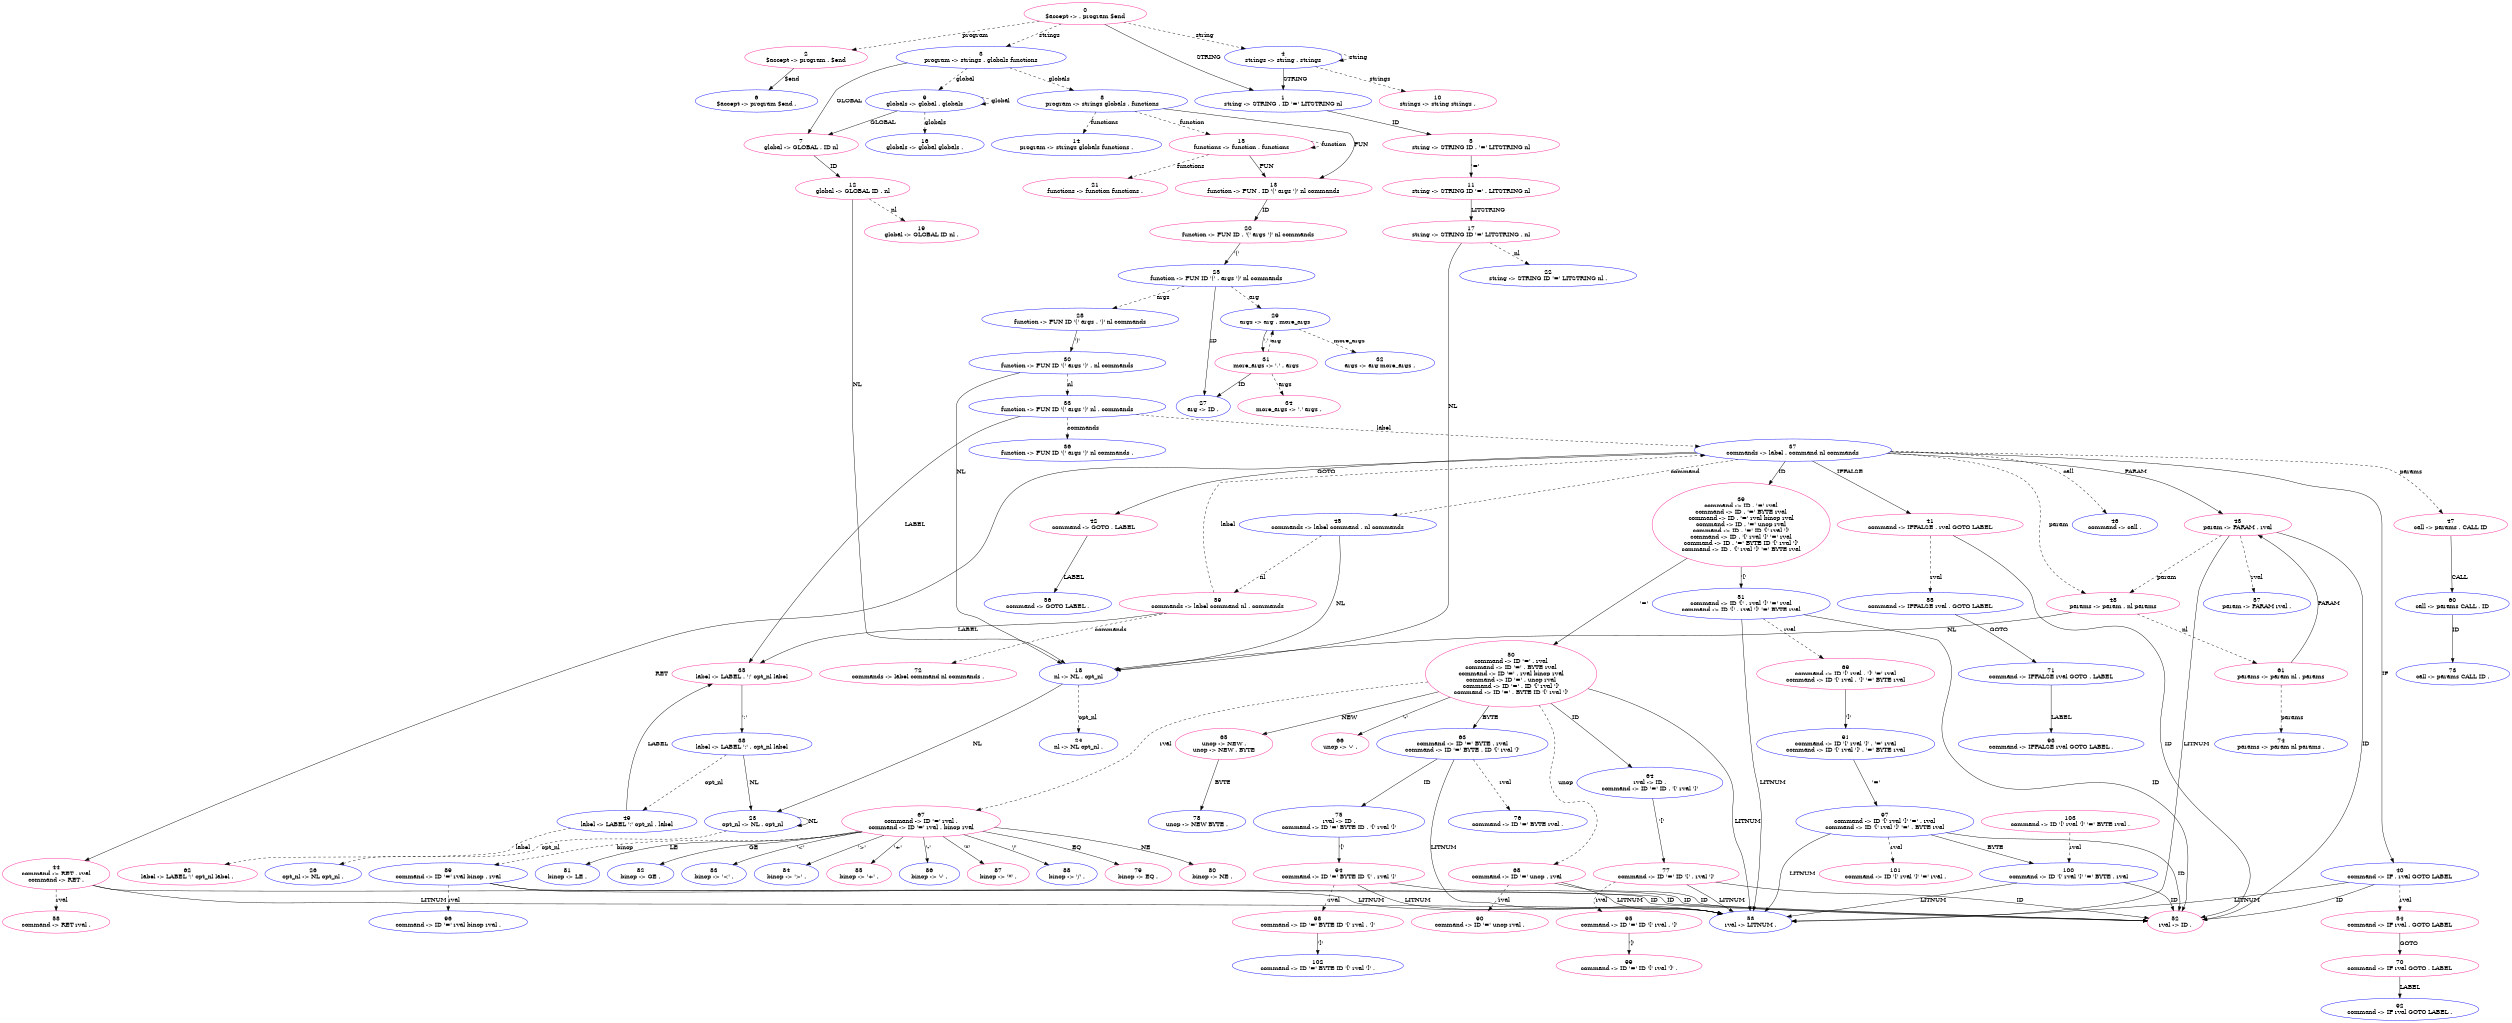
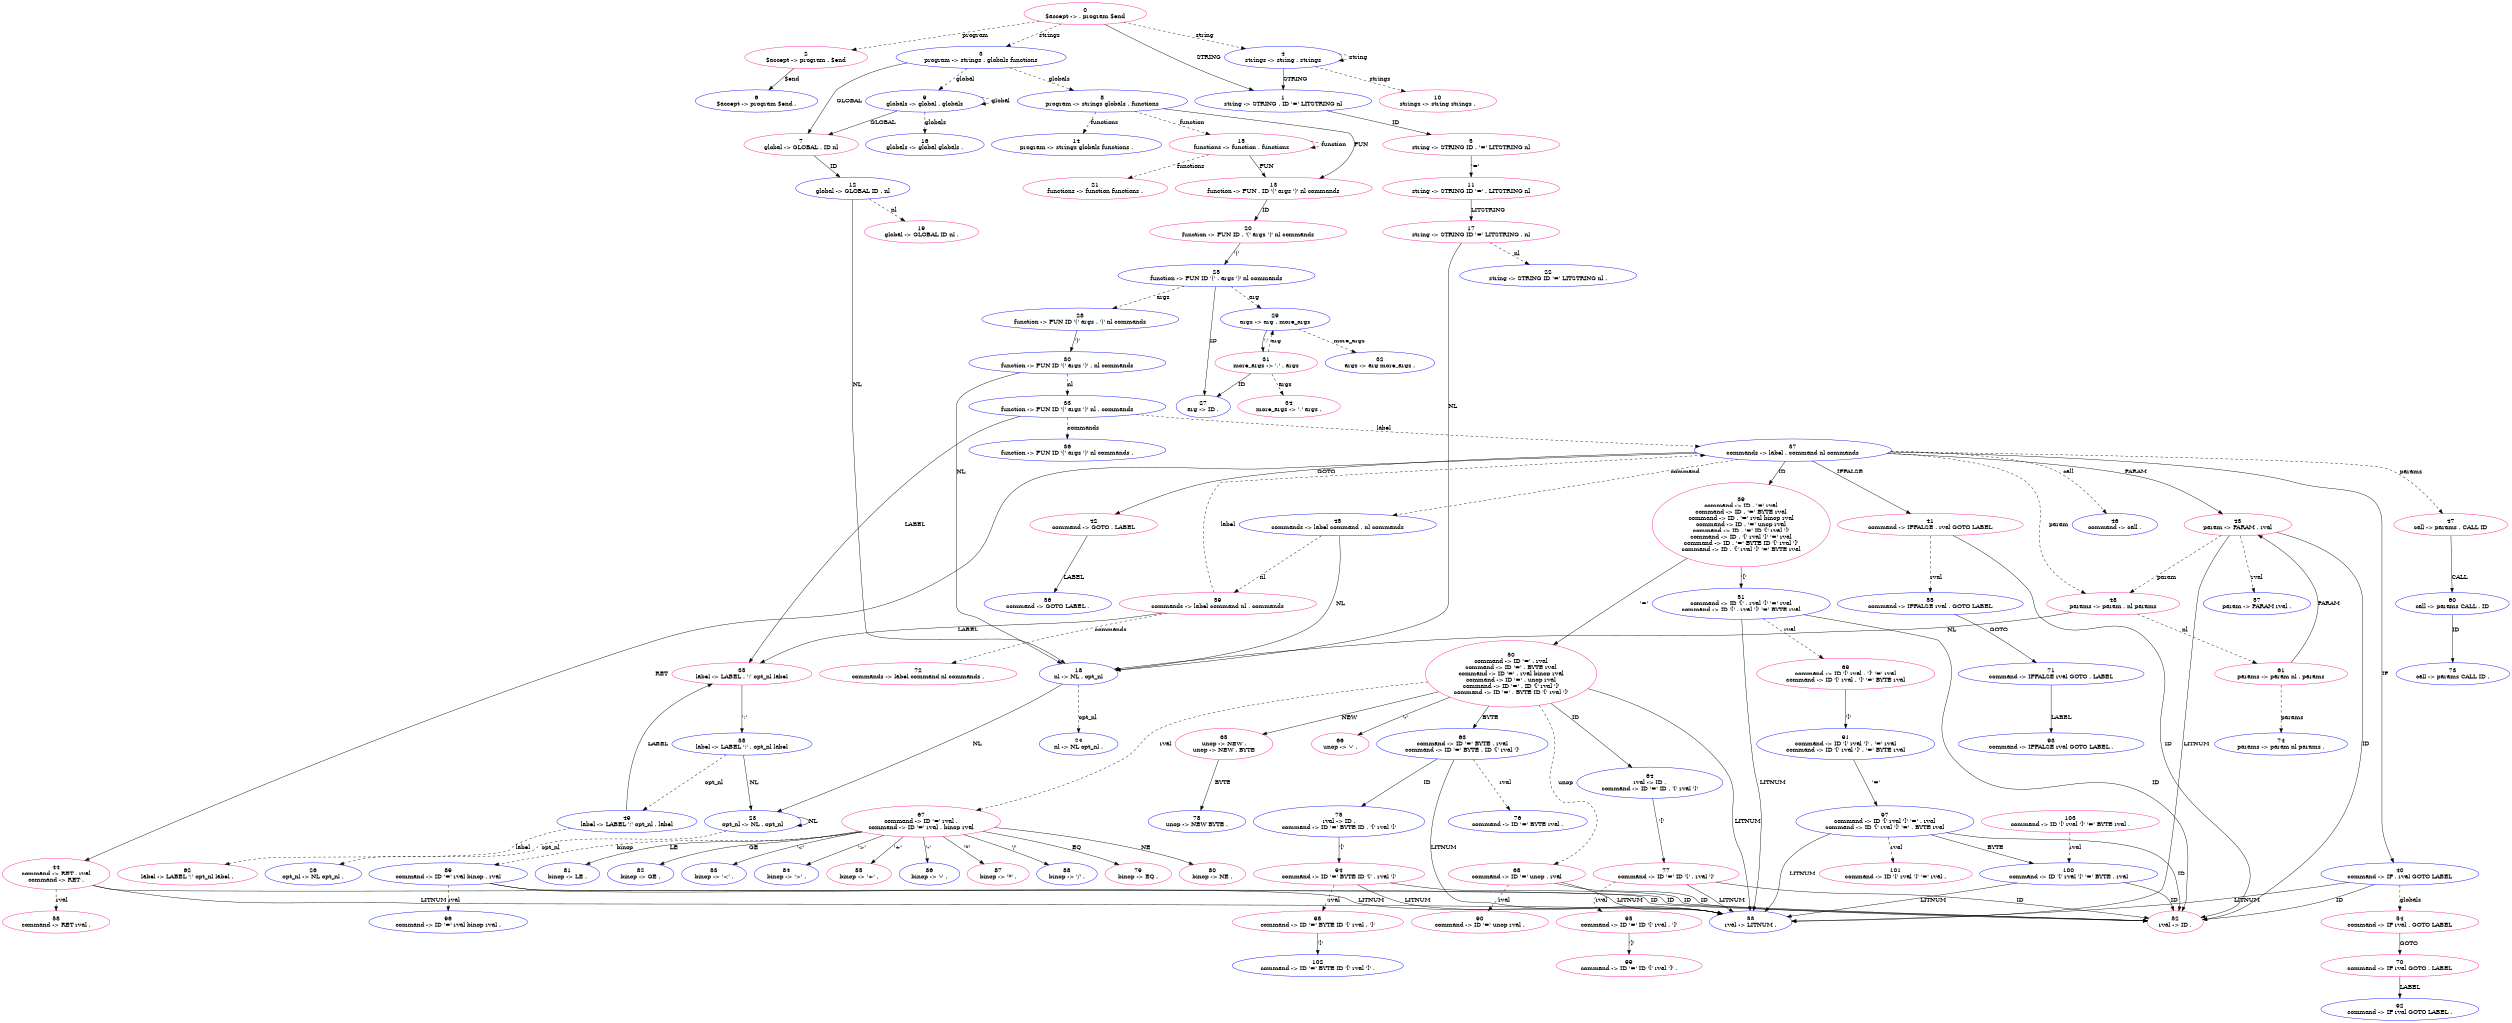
node "12 global -> GLOBAL ID . nl": color deeppink -> blue
edge "40 command -> IF . rval GOTO LABEL" -> "54 command -> IF rval . GOTO LABEL": label "rval" -> "globals"
